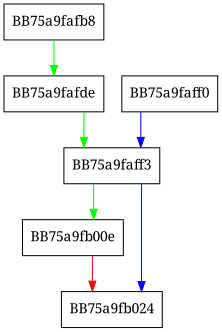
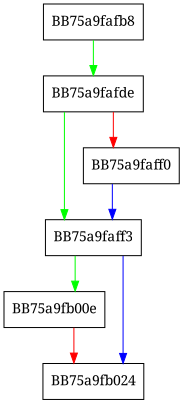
edge "BB75a9fafde" -> "BB75a9faff0": added
